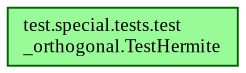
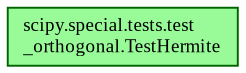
node "test.special.tests.test _orthogonal.TestHermite": label "test.special.tests.test _orthogonal.TestHermite" -> "scipy.special.tests.test _orthogonal.TestHermite"
